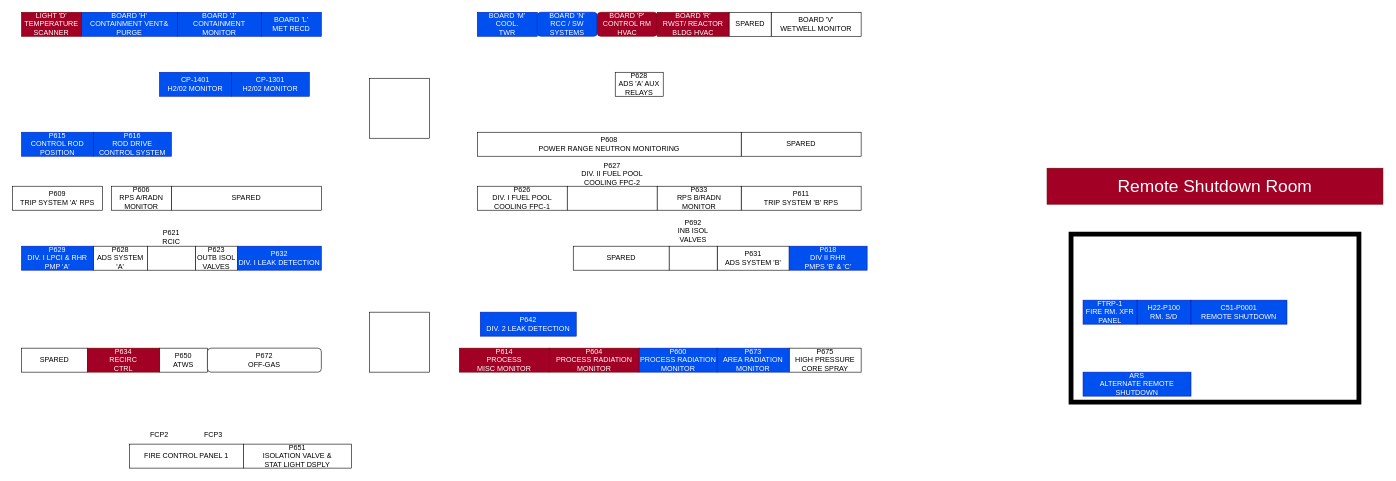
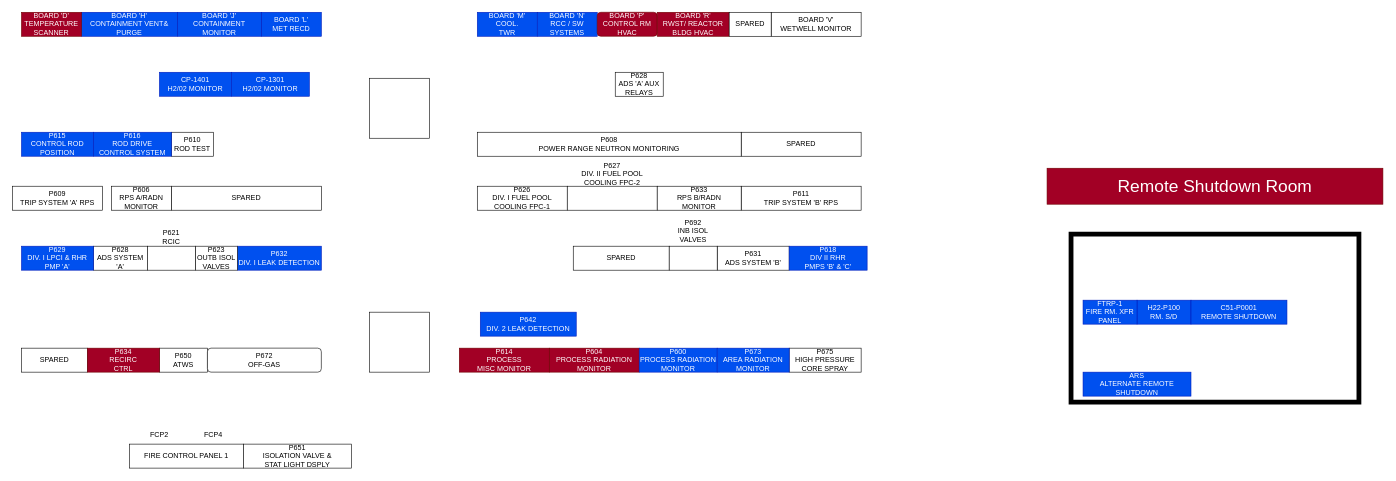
node "LIGHT 'D' TEMPERATURE SCANNER": label "LIGHT 'D' TEMPERATURE SCANNER" -> "BOARD 'D' TEMPERATURE SCANNER"
node "BOARD 'N' RCC / SW SYSTEMS": shape rounded rectangle -> rectangle
node "P610 ROD TEST": added
node "FCP3": label "FCP3" -> "FCP4"
